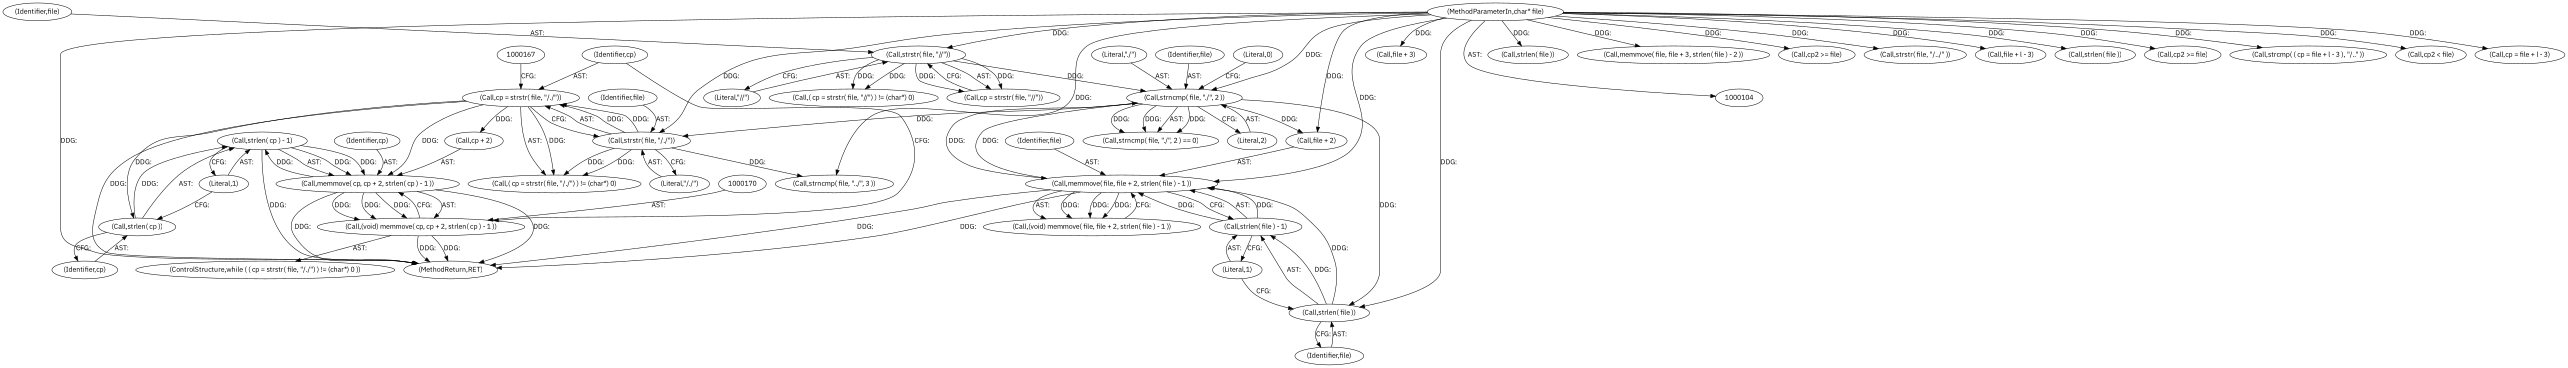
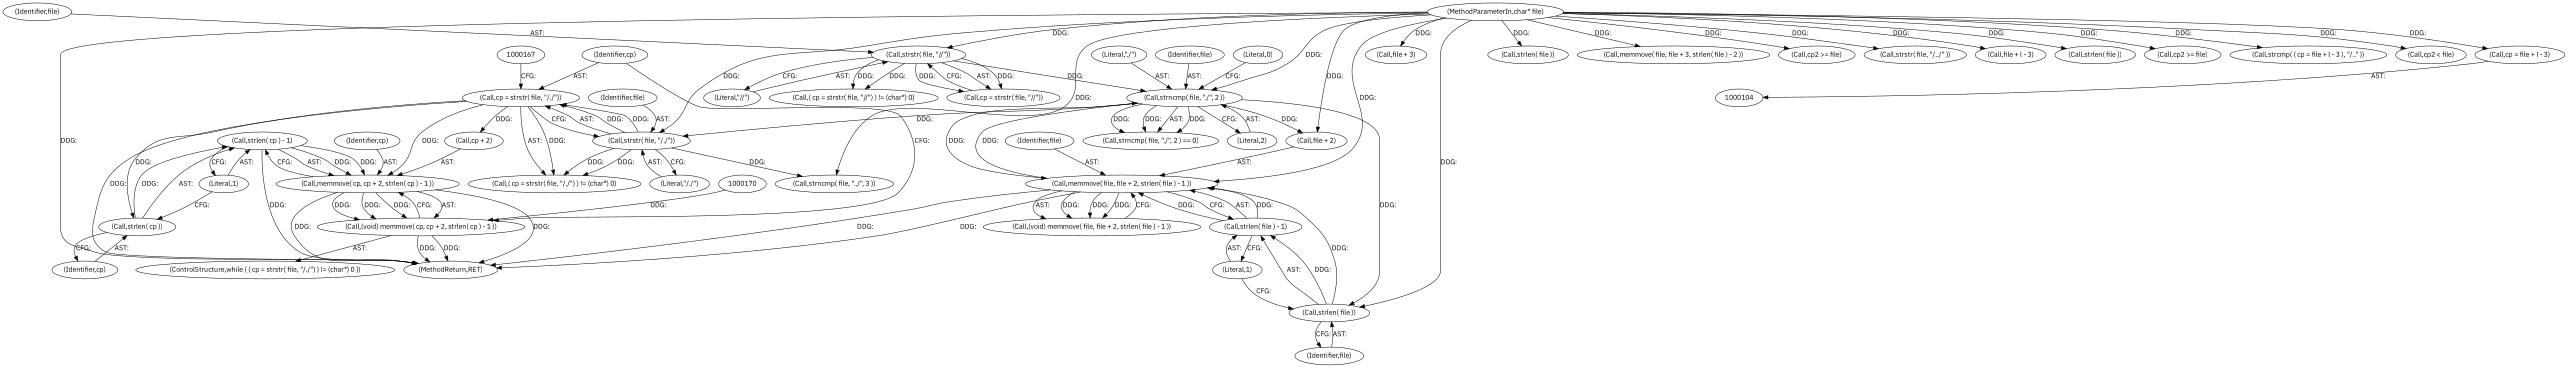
edge "(MethodParameterIn,char* file)" -> "1000104": now "(Call,cp = file + l - 3)" -> "1000104"
edge "(Call,memmove( cp, cp + 2, strlen( cp ) - 1 ))" -> "(Call,strlen( cp ) - 1)": label "DDG: " -> "CFG: "
edge "1000170" -> "(Call,(void) memmove( cp, cp + 2, strlen( cp ) - 1 ))": label "AST: " -> "DDG: "
